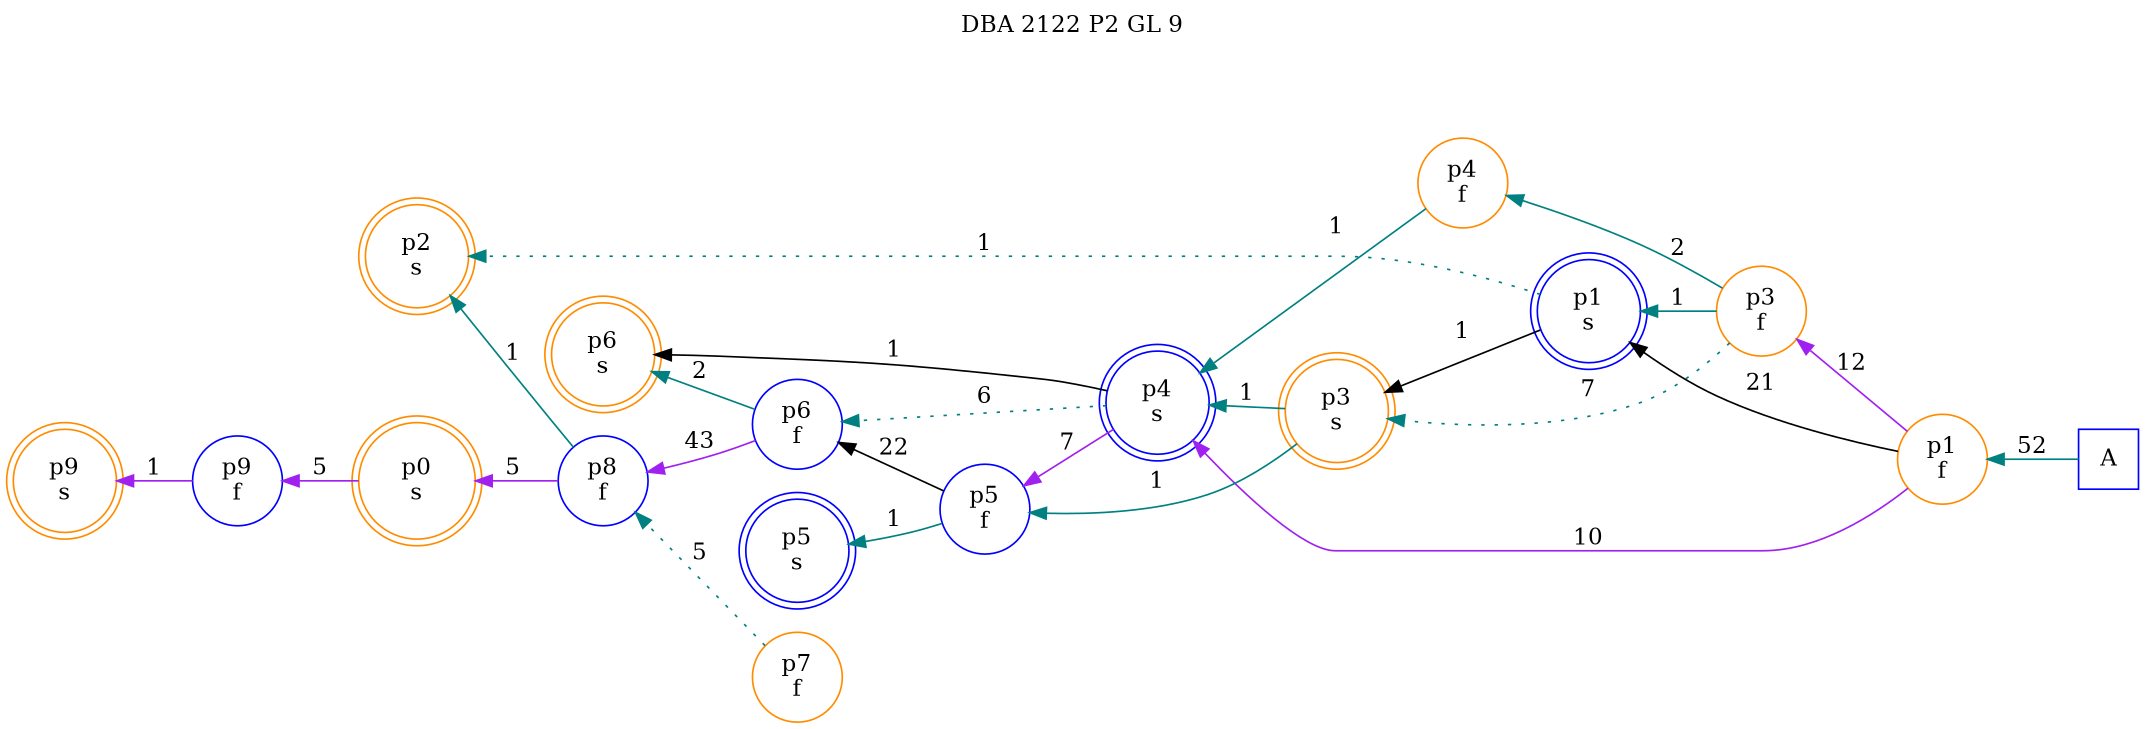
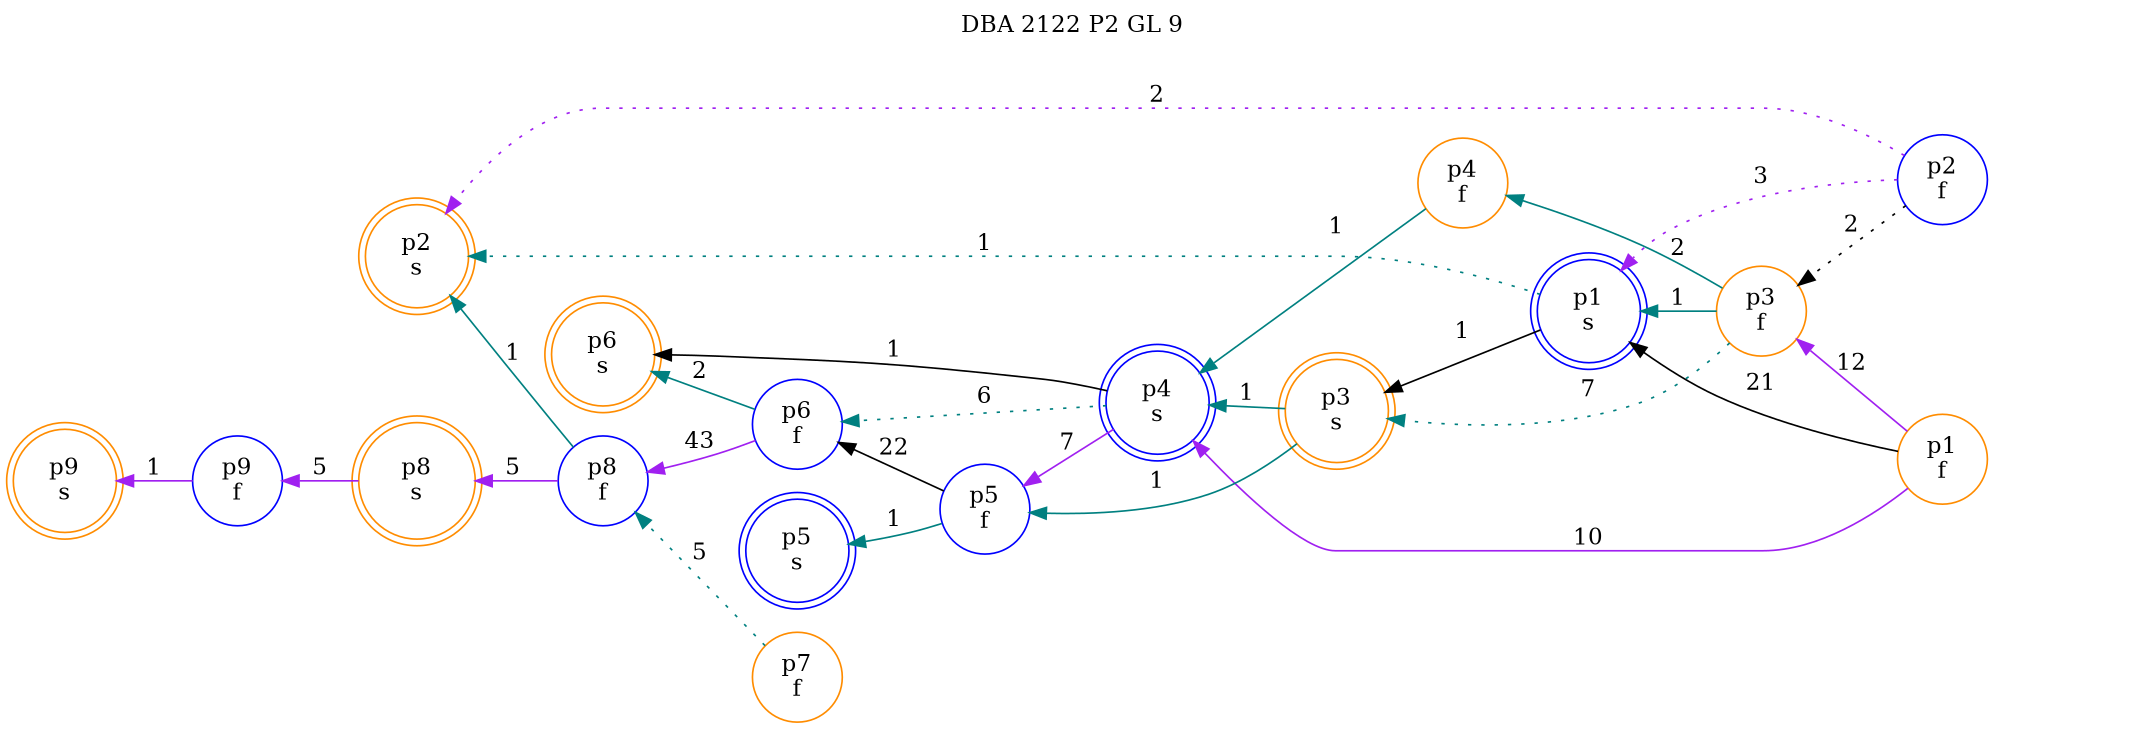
node "p2 f": added
node "A": removed
node "p0 s": label "p0 s" -> "p8 s"
